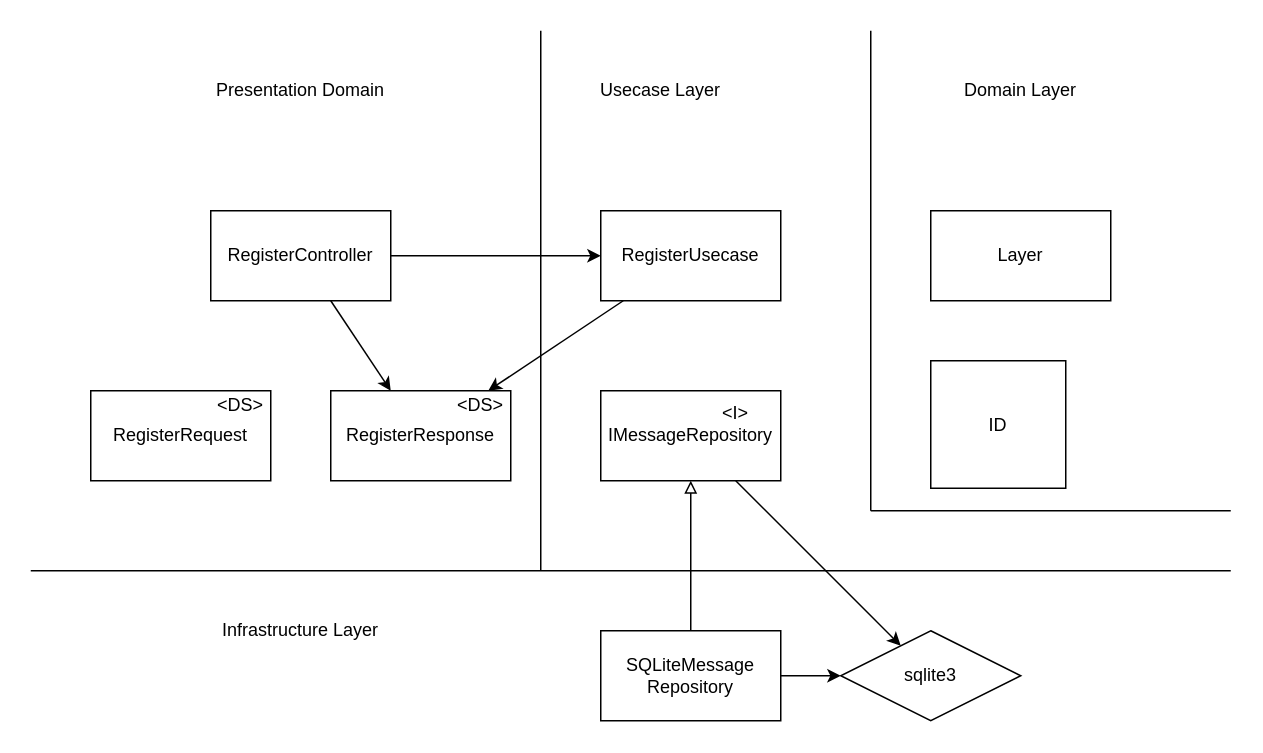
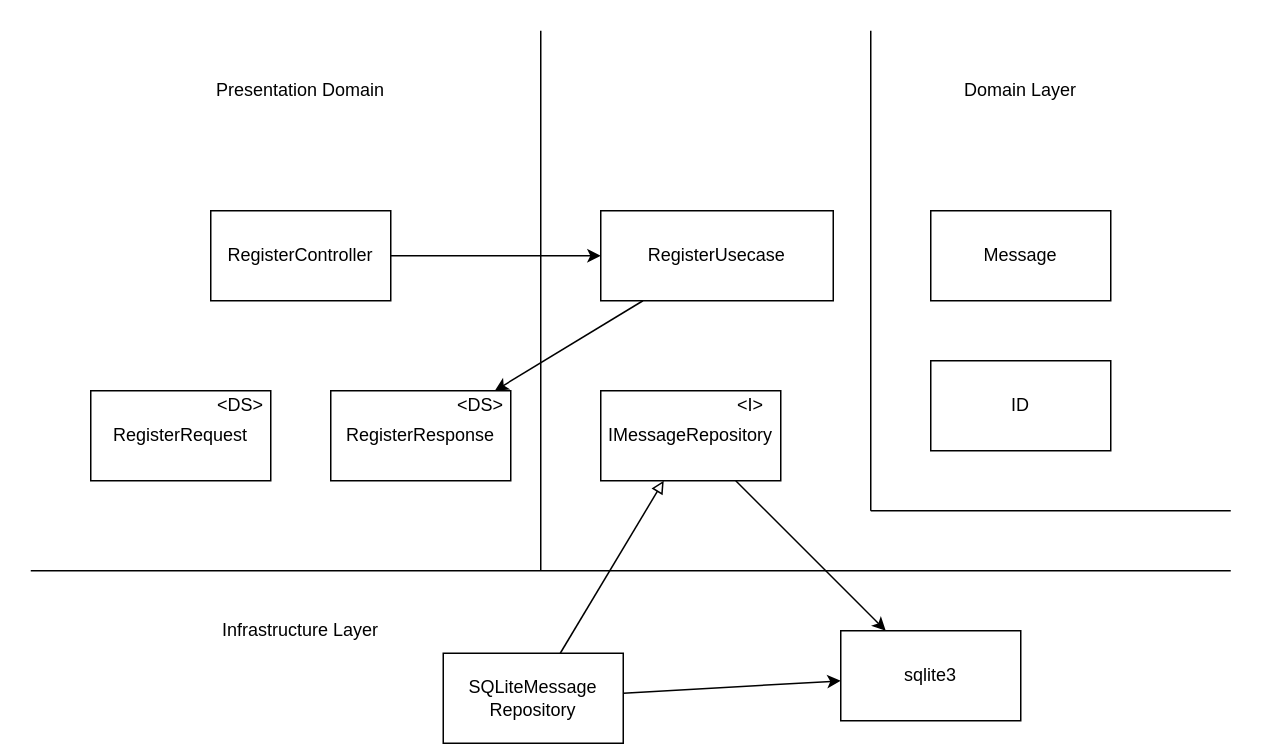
node "Usecase Layer": removed
node "RegisterUsecase": size 180x90 -> 233x90
node "Layer": label "Layer" -> "Message"
edge "RegisterController" -> "RegisterResponse": removed
node "<I>": moved (736, 413) -> (751, 406)
node "ID": size 135x128 -> 180x90
node "SQLiteMessage Repository": moved (691, 676) -> (533, 698)
node "sqlite3": shape diamond -> rectangle
